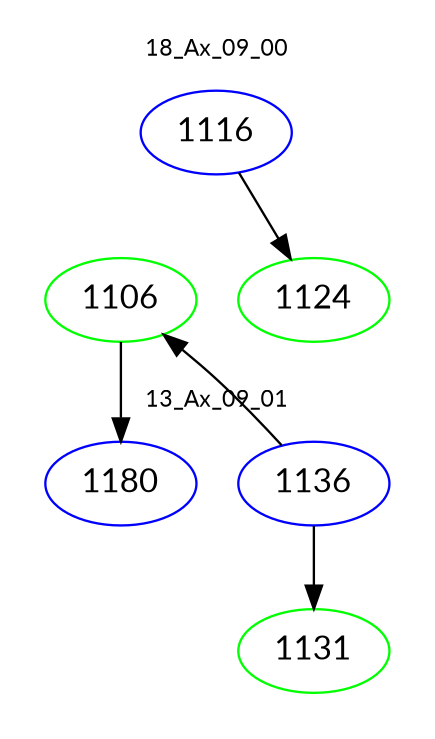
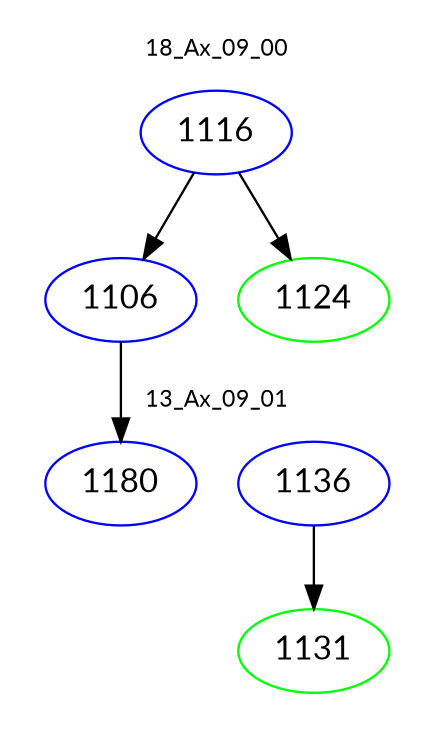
node "1106": color green -> blue
edge "1136" -> "1106": now "1116" -> "1106"
